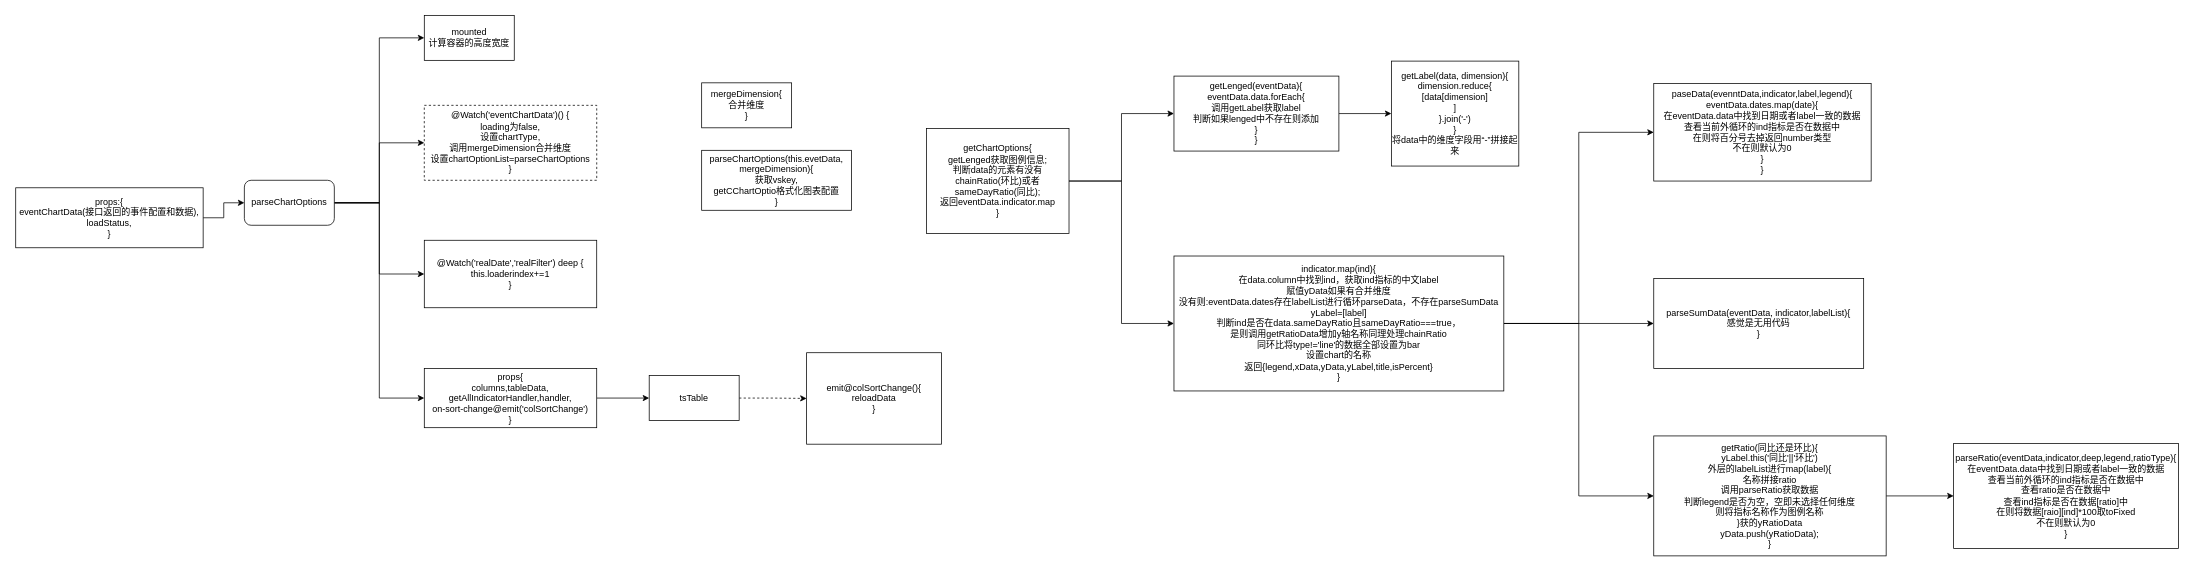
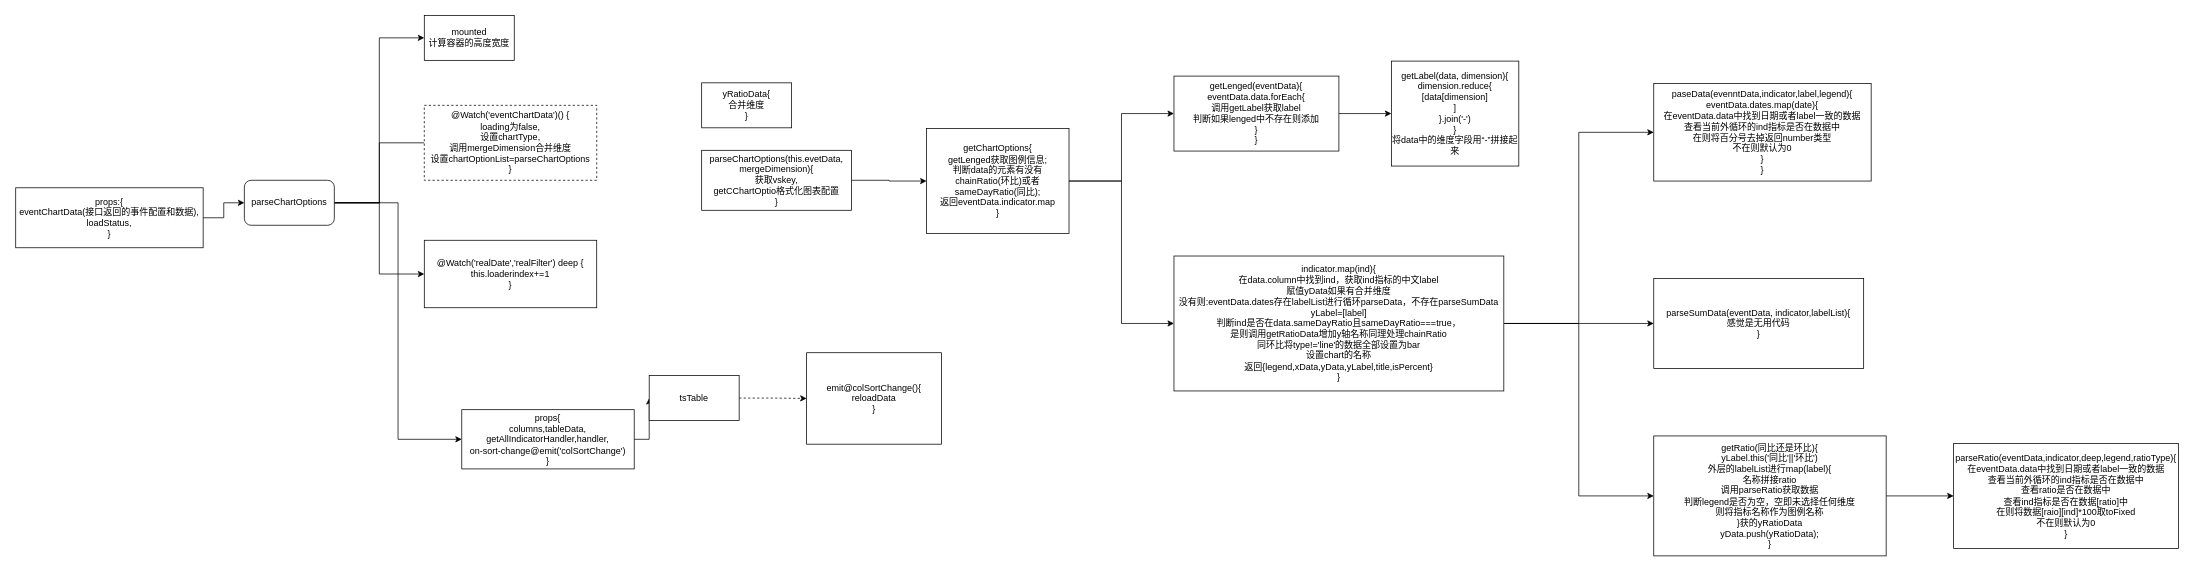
node "mergeDimension{ 合并维度 }": label "mergeDimension{ 合并维度 }" -> "yRatioData{ 合并维度 }"
edge "parseChartOptions" -> "@Watch('eventChartData')() { loading为false, 设置chartType, 调用mergeDimension合并维度 设置chartOptionList=parseChartOptions }": arrowhead classic -> none
edge "parseChartOptions(this.evetData, mergeDimension){ 获取vskey, getCChartOptio格式化图表配置 }" -> "getChartOptions{ getLenged获取图例信息; 判断data的元素有没有chainRatio(环比)或者sameDayRatio(同比); 返回eventData.indicator.map }": added
node "props{ columns,tableData, getAllIndicatorHandler,handler, on-sort-change@emit('colSortChange') }": moved (510, 398) -> (548, 440)
